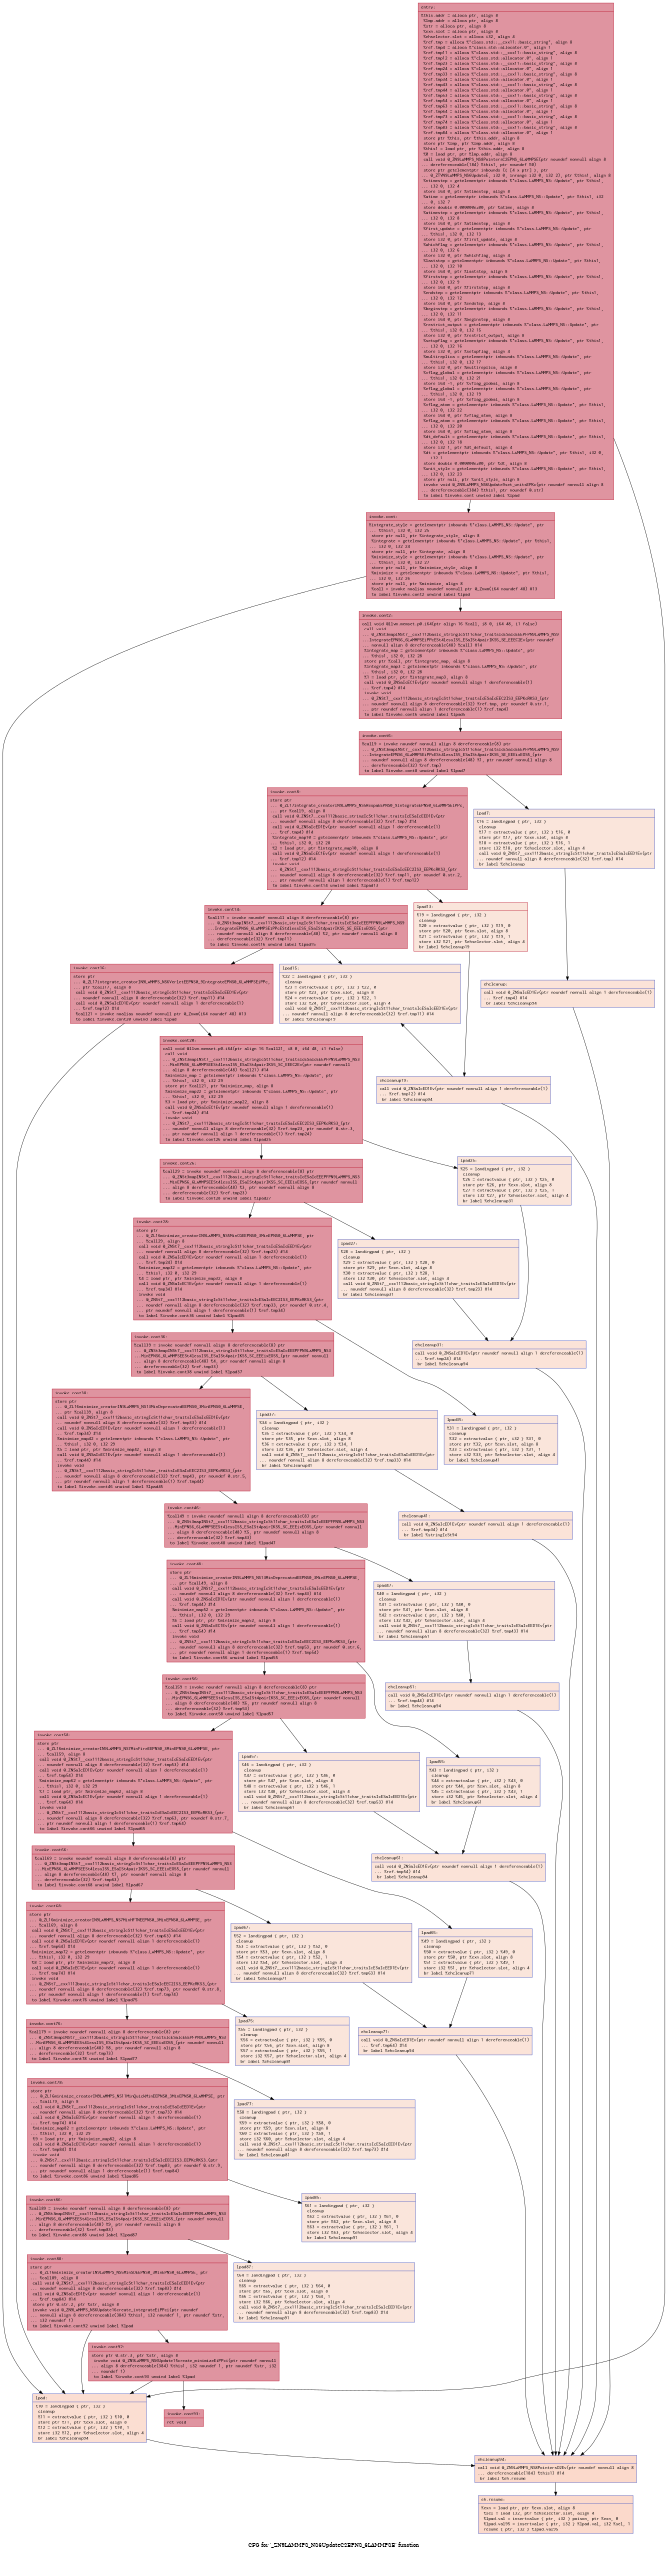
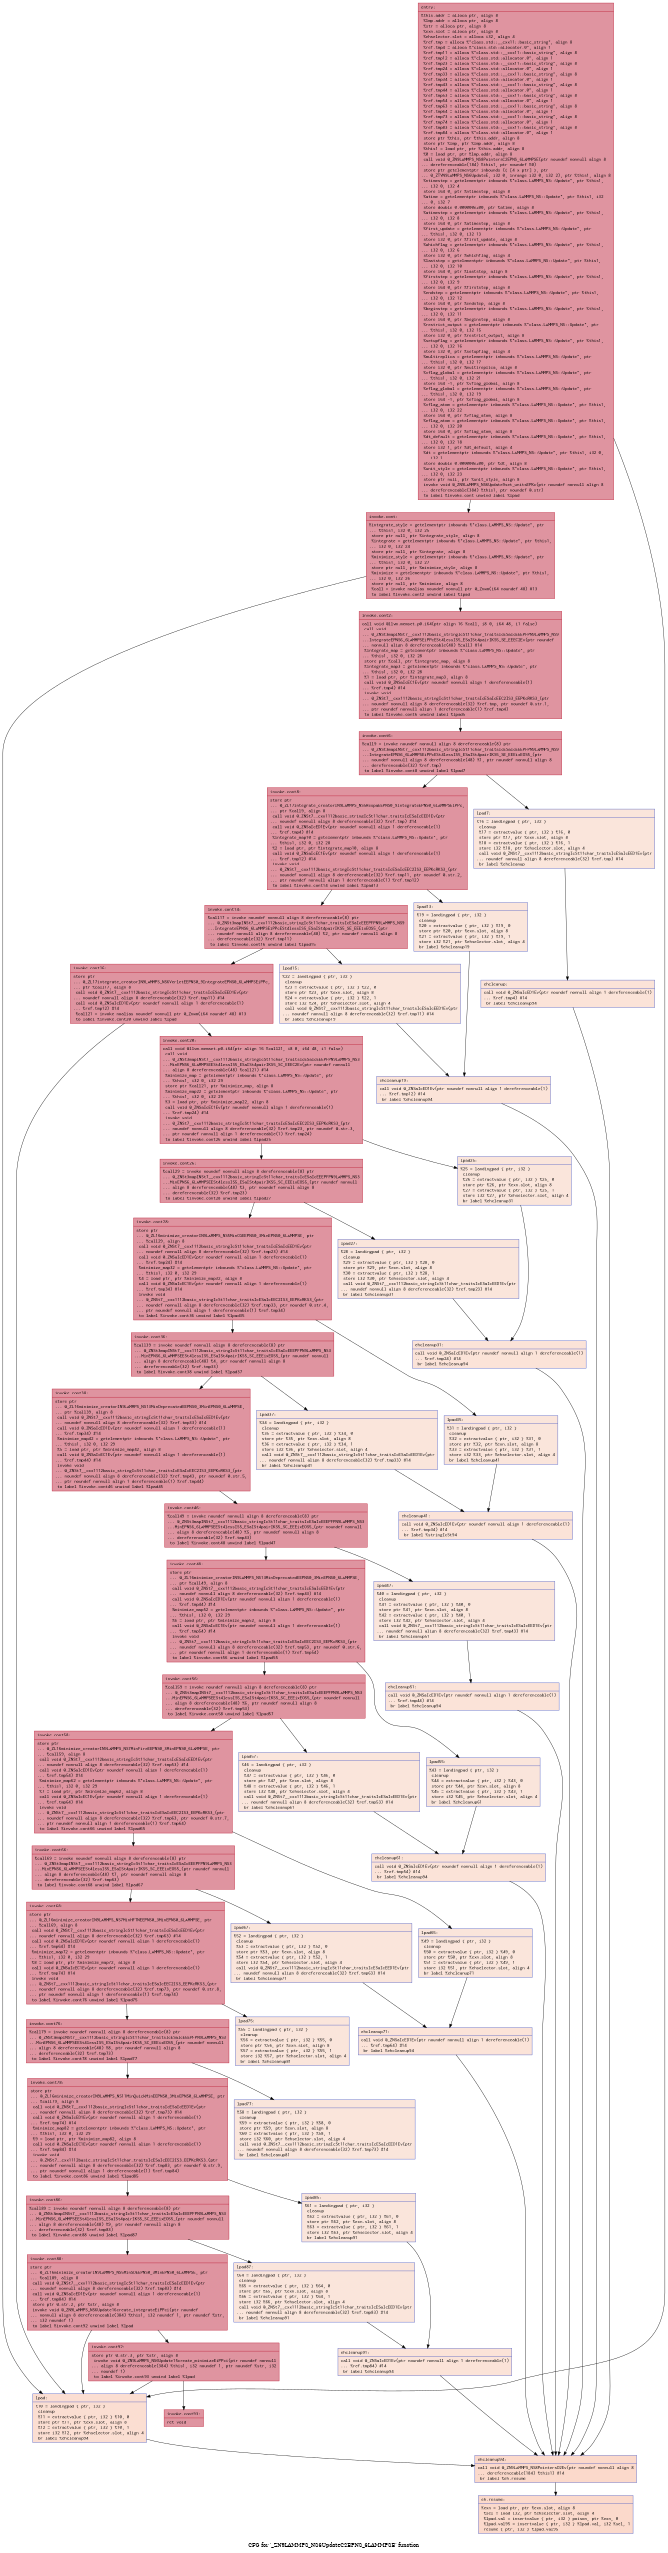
node "lpad13:": color #b70d28ff -> #3d50c3ff
edge "ehcleanup19:" -> "lpad15:": reversed
edge "lpad35:" -> "ehcleanup41:": added
node "ehcleanup91:": added
